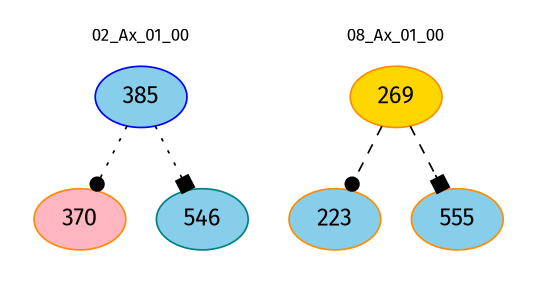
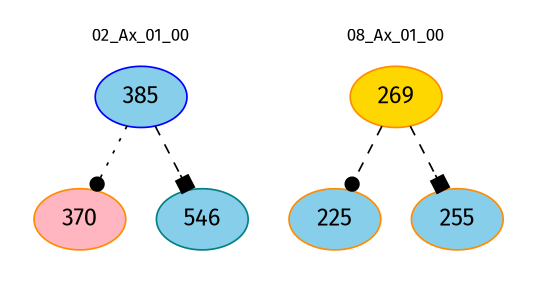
edge "385" -> "546": style dotted -> dashed
node "223": label "223" -> "225"
node "555": label "555" -> "255"
